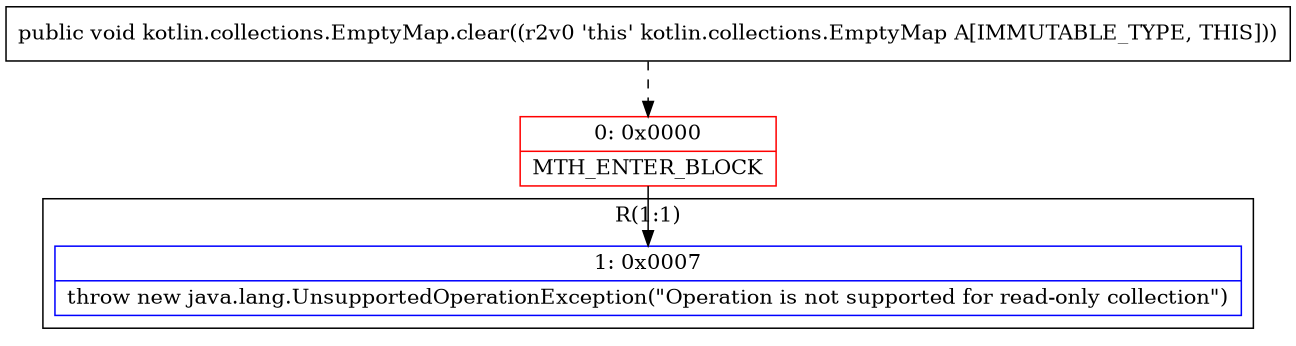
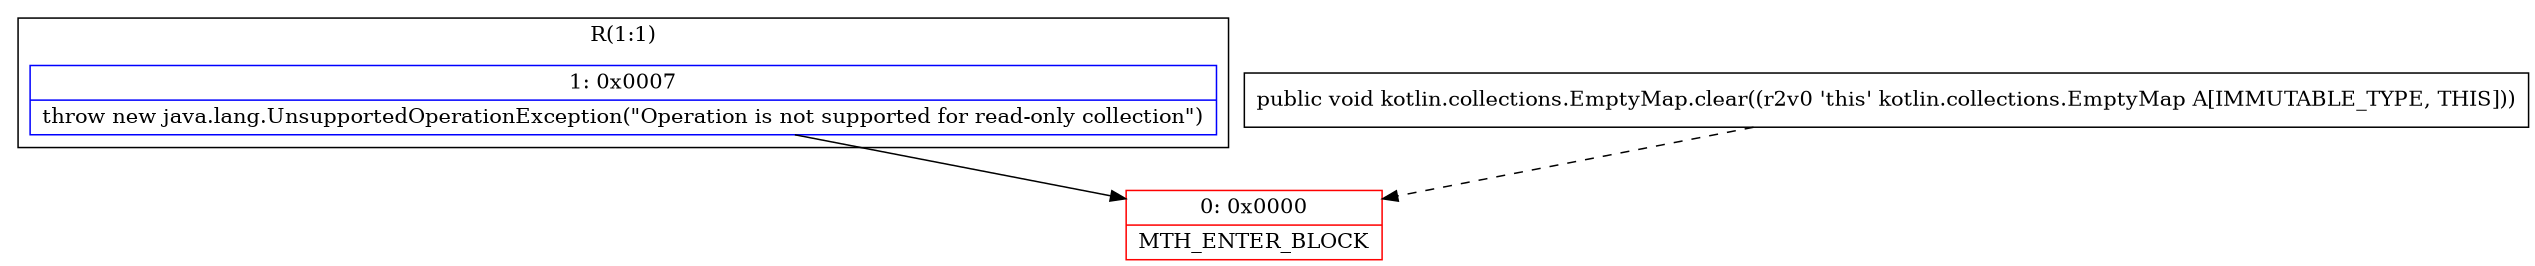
edge "0: 0x0000" -> "1: 0x0007": reversed
